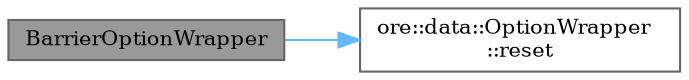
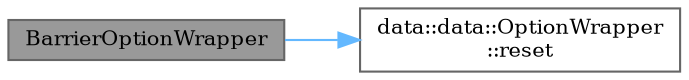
node "ore::data::OptionWrapper ::reset": label "ore::data::OptionWrapper ::reset" -> "data::data::OptionWrapper ::reset"
